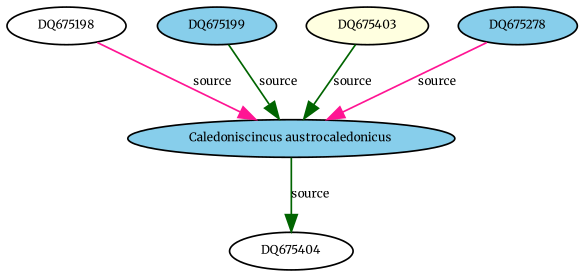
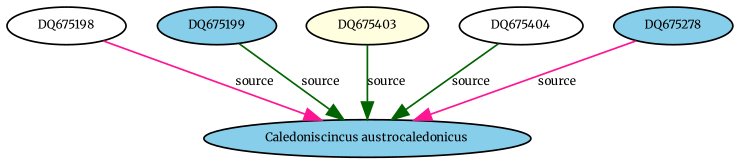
edge "Caledoniscincus austrocaledonicus" -> "DQ675404": reversed
